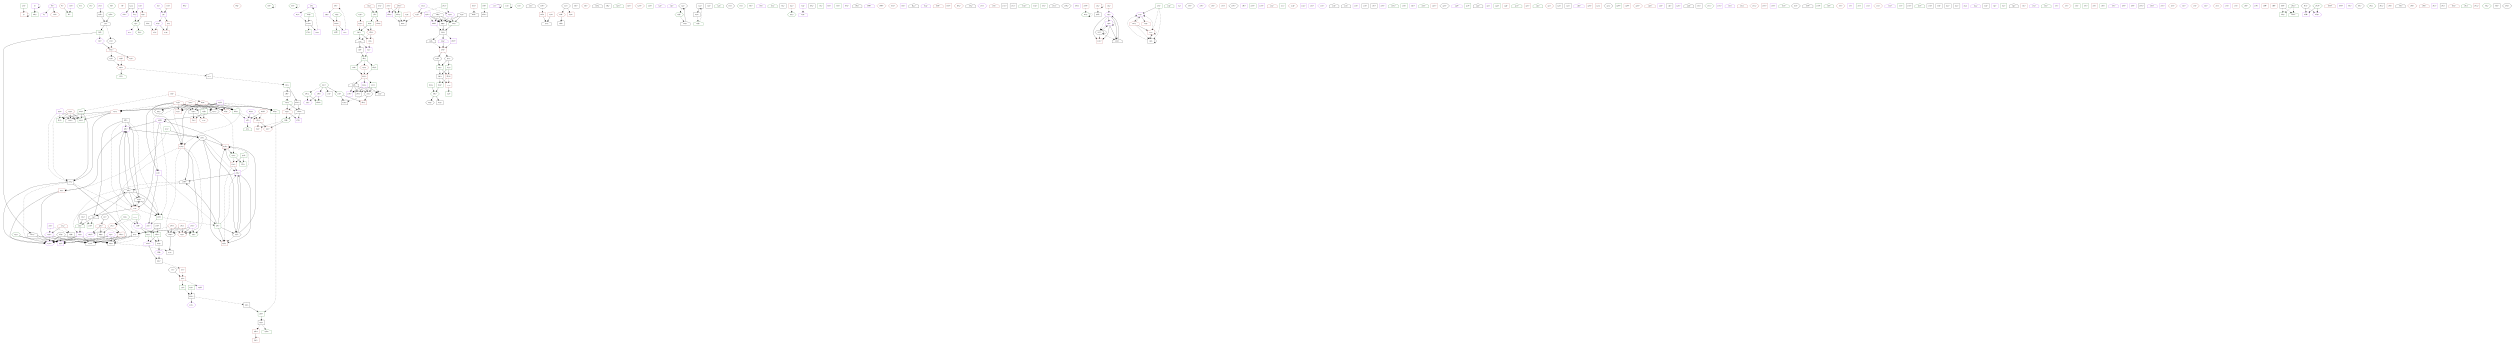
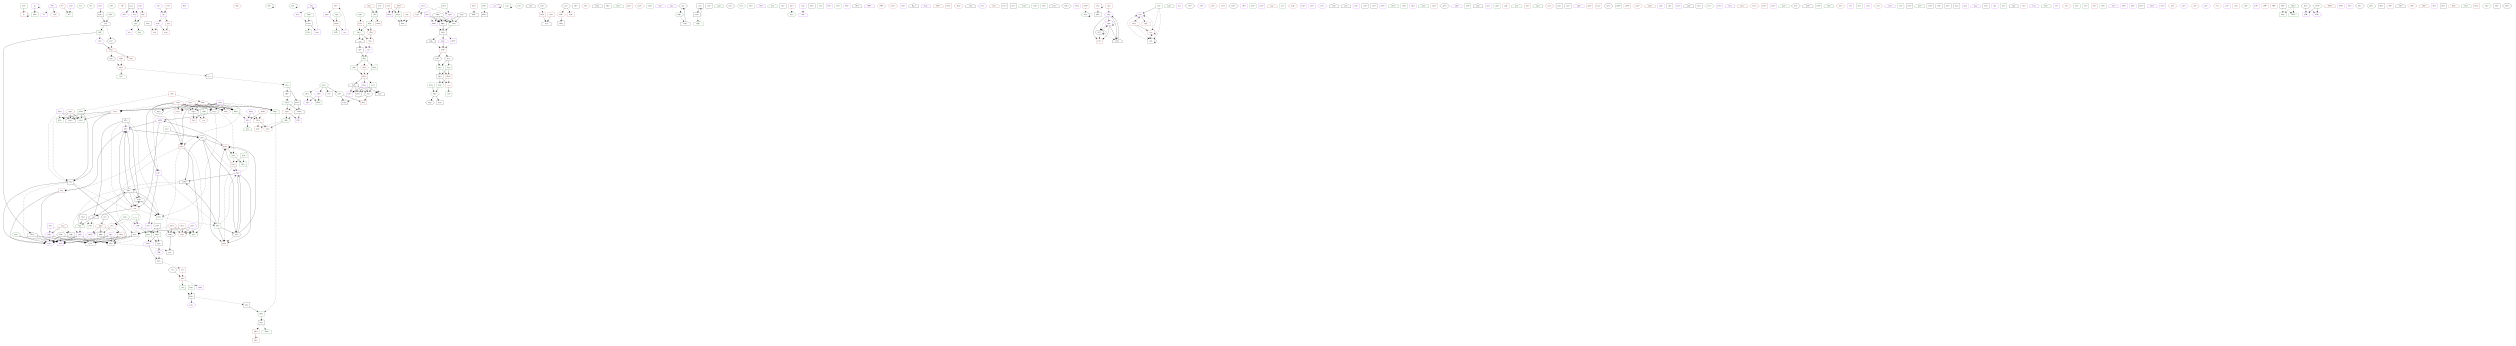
edge "2088+" -> "2782+": now "2705+" -> "2782+"
